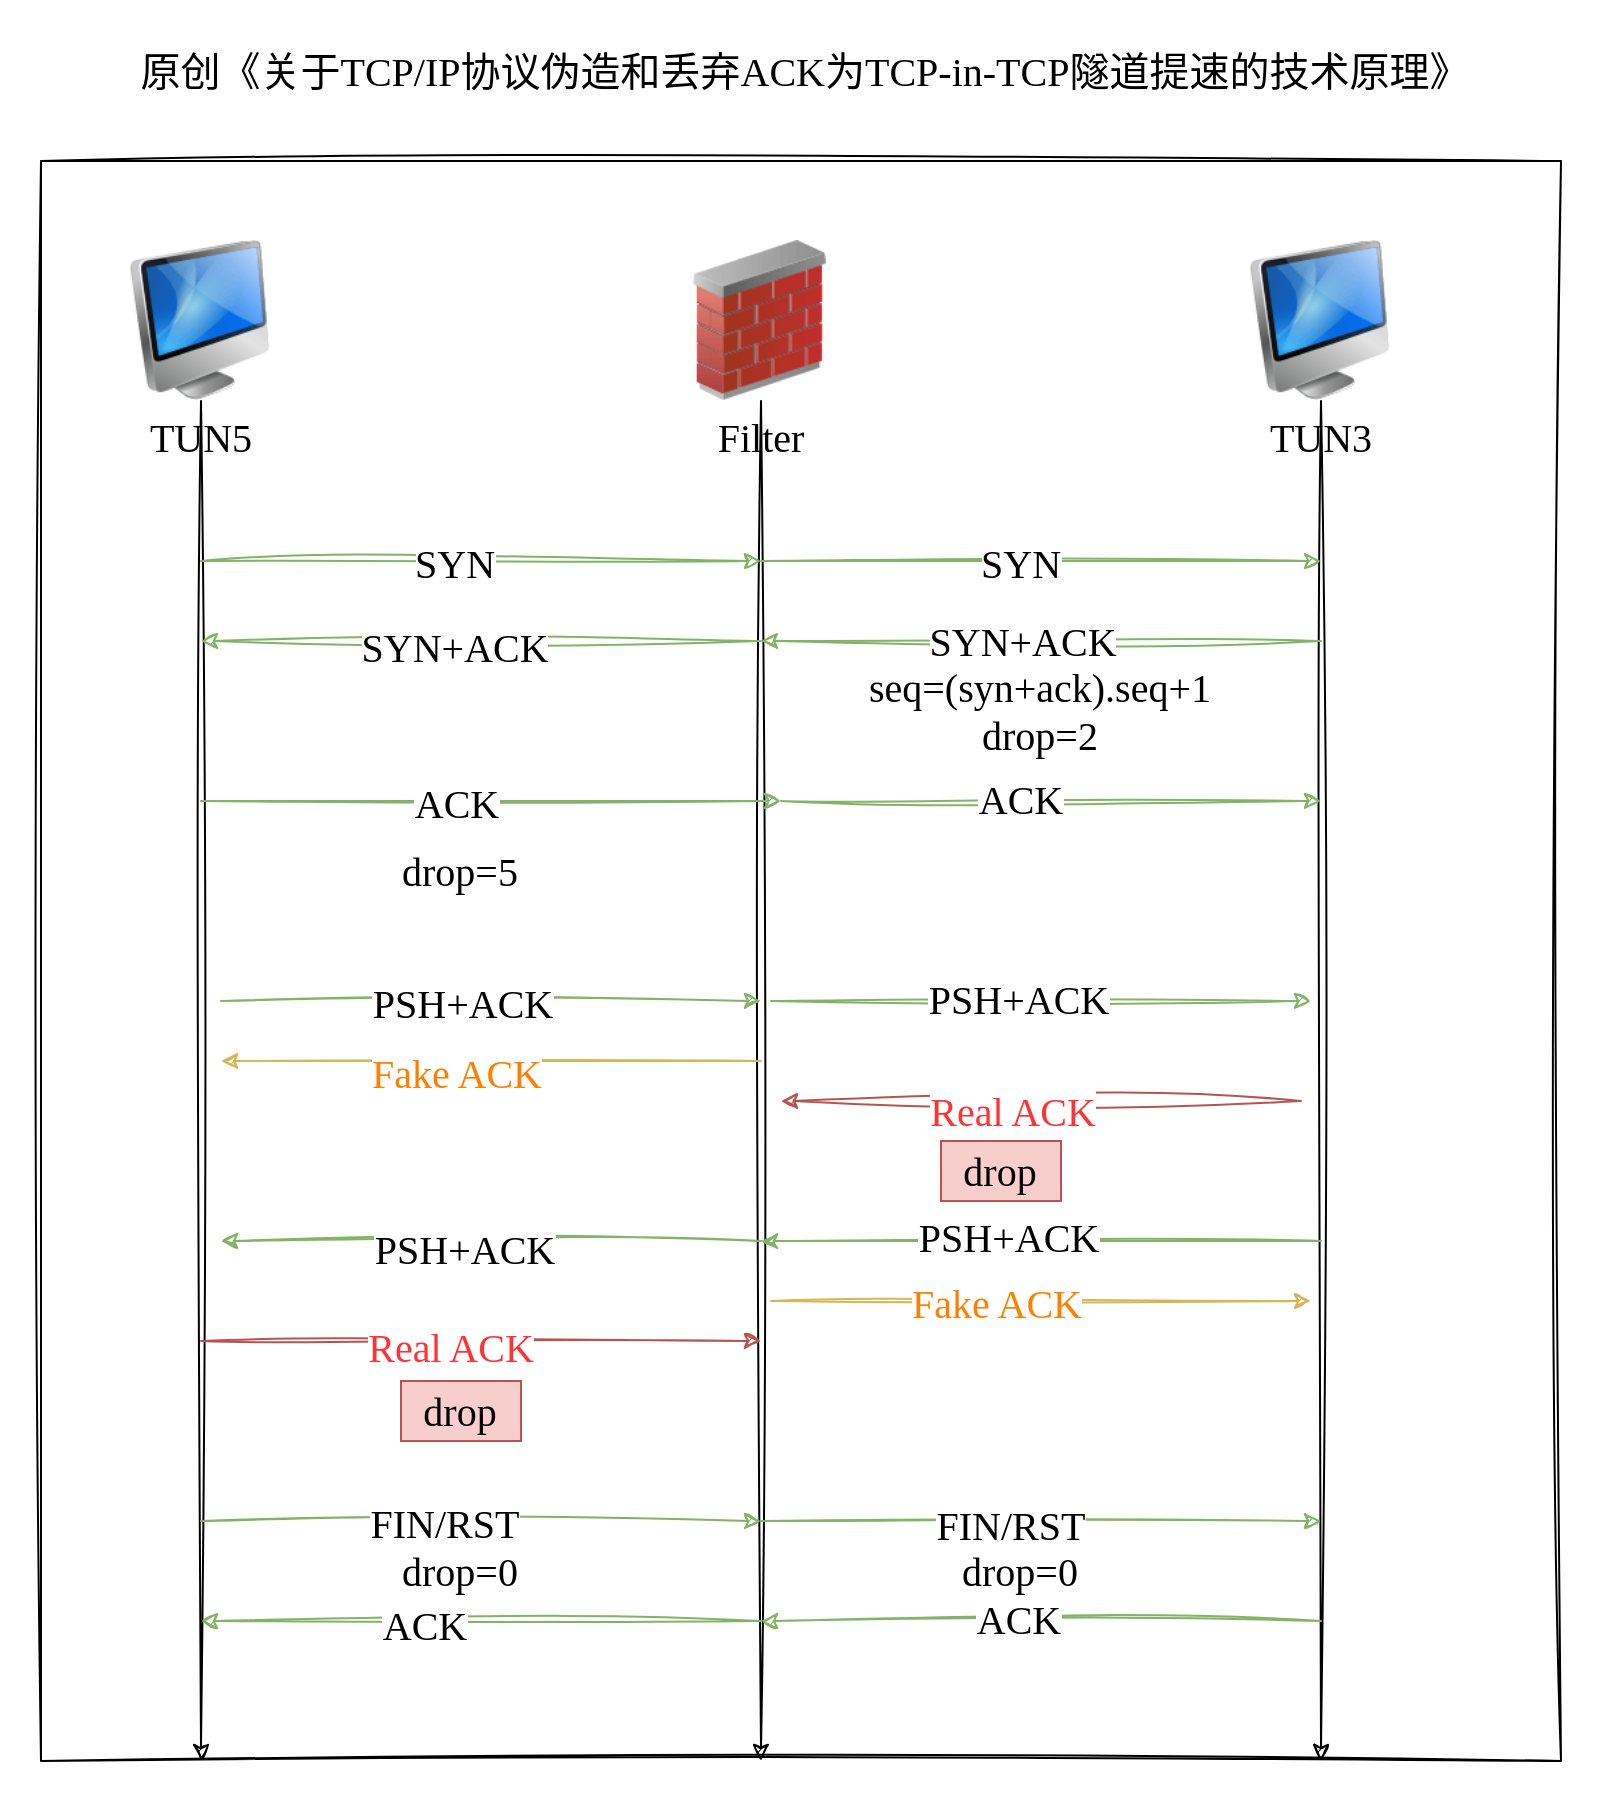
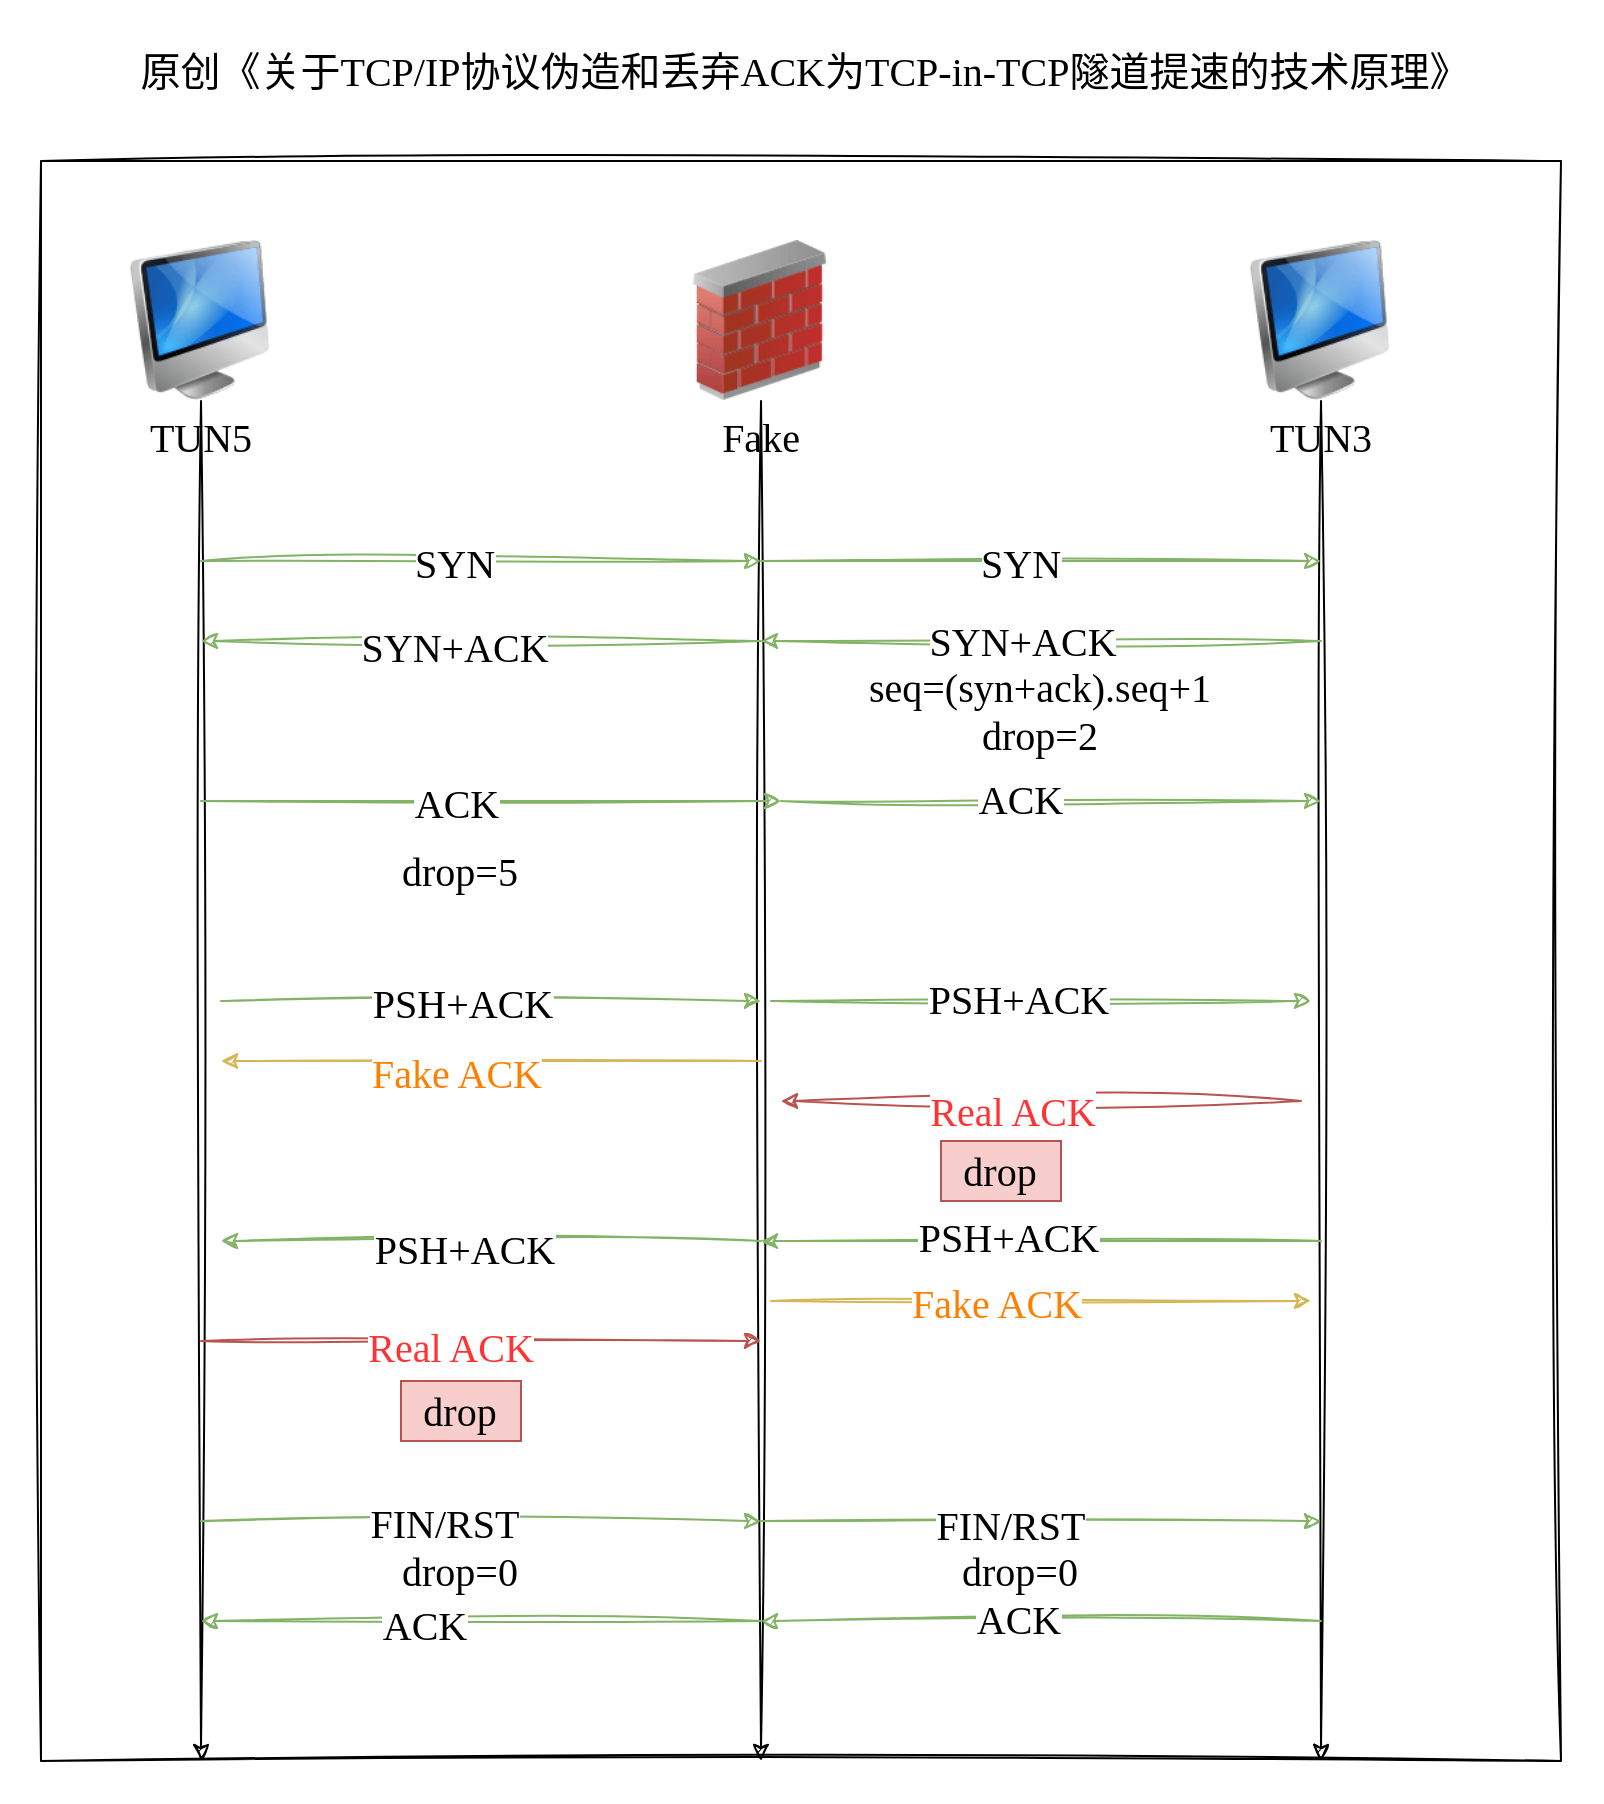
node "Filter": label "Filter" -> "Fake"
